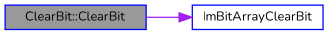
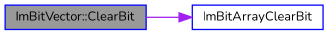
node "ClearBit::ClearBit": label "ClearBit::ClearBit" -> "ImBitVector::ClearBit"
